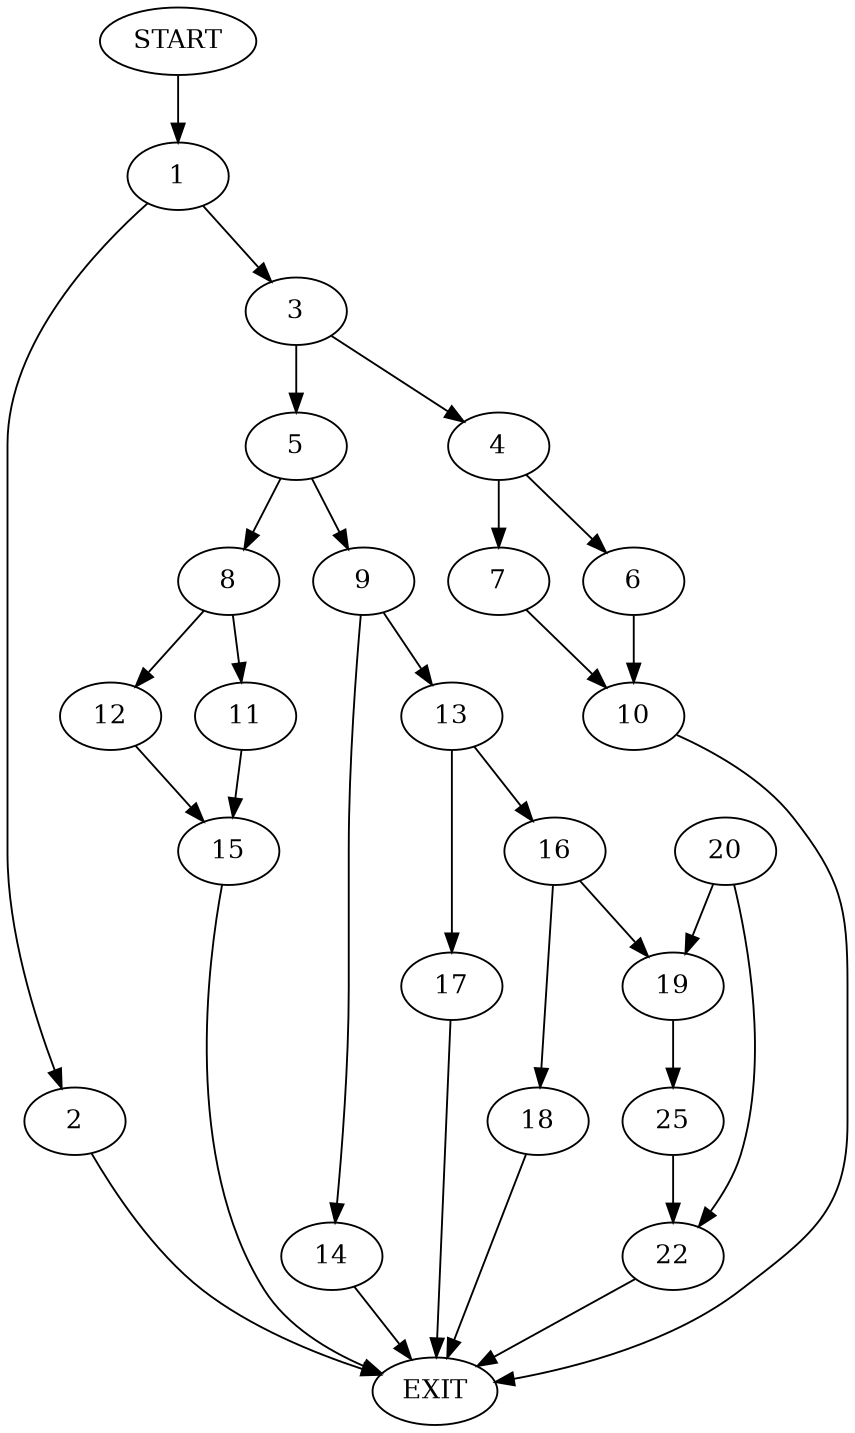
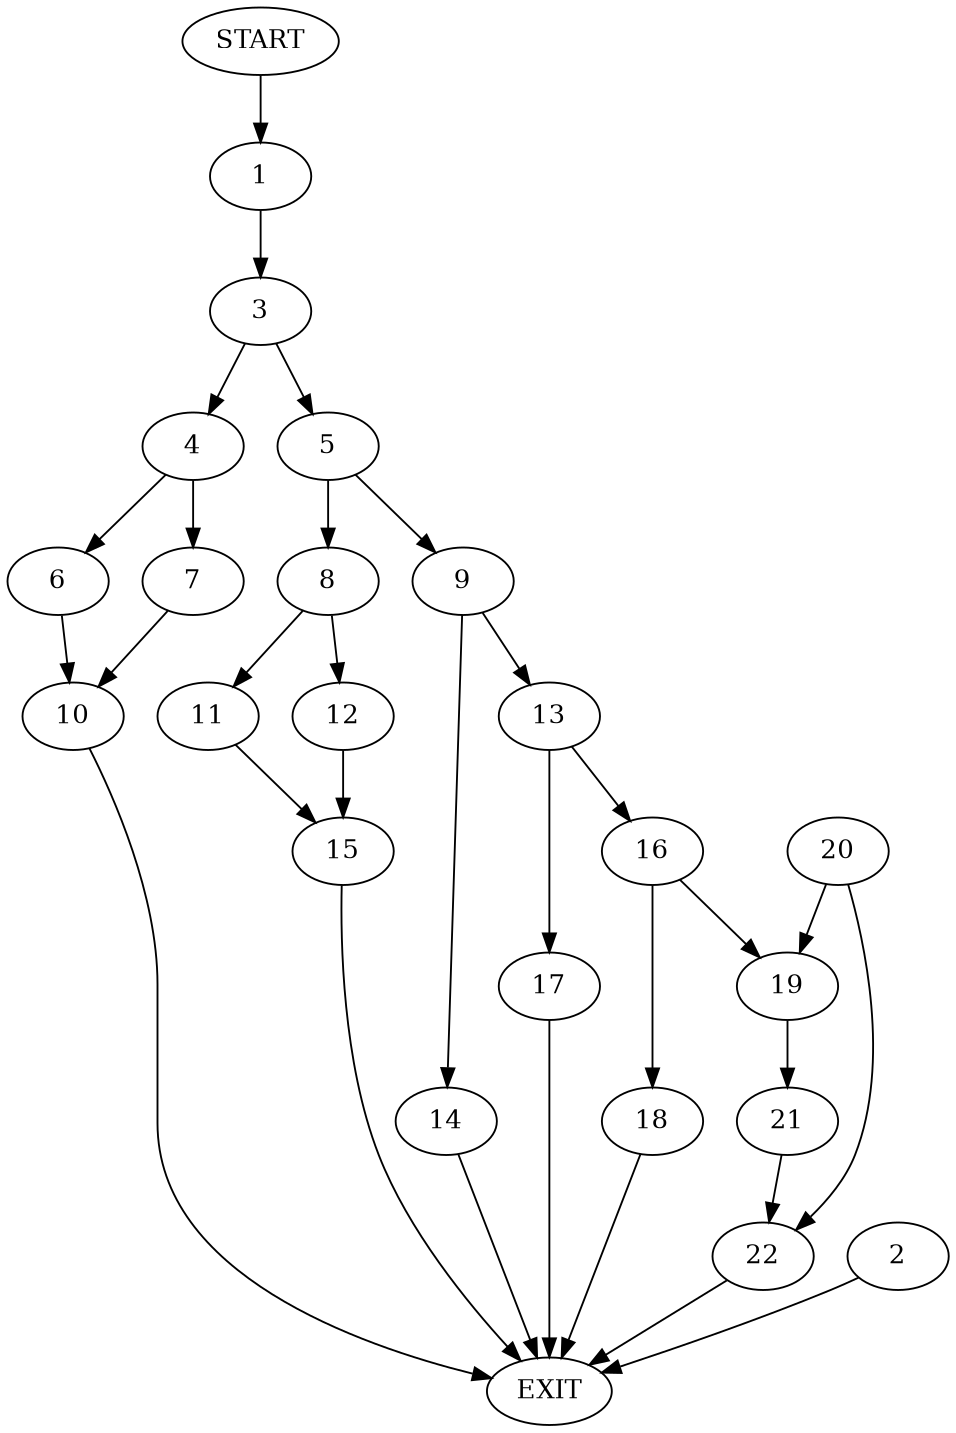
edge "1" -> "2": removed
node "25": label "25" -> "21"
